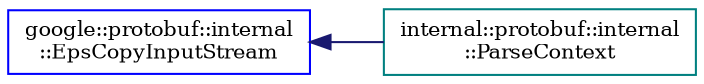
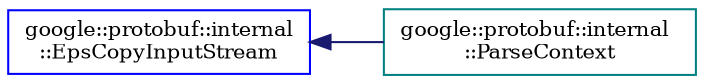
node "internal::protobuf::internal ::ParseContext": label "internal::protobuf::internal ::ParseContext" -> "google::protobuf::internal ::ParseContext"
